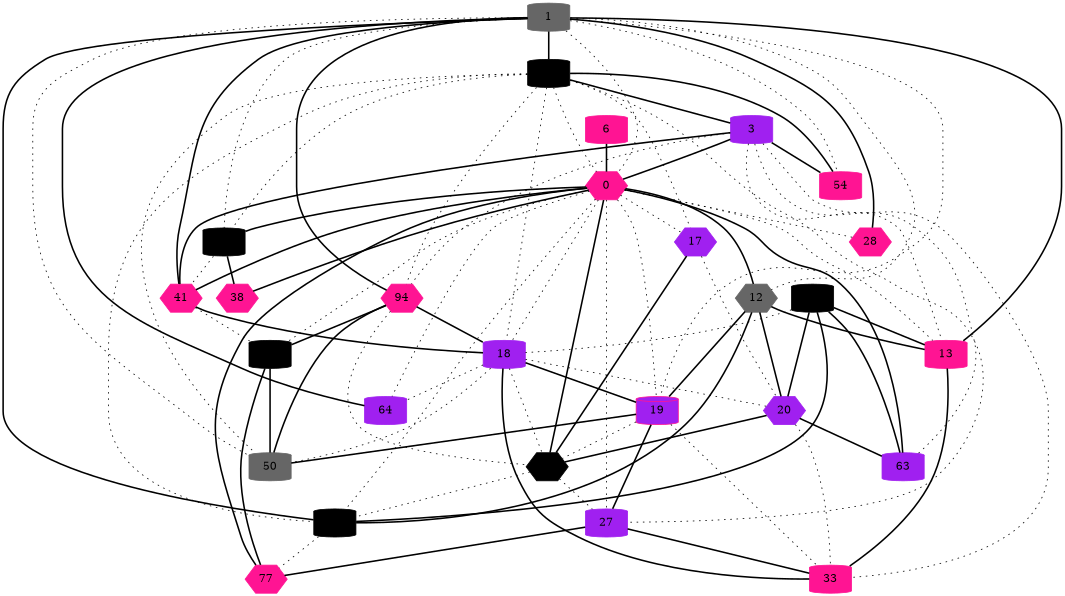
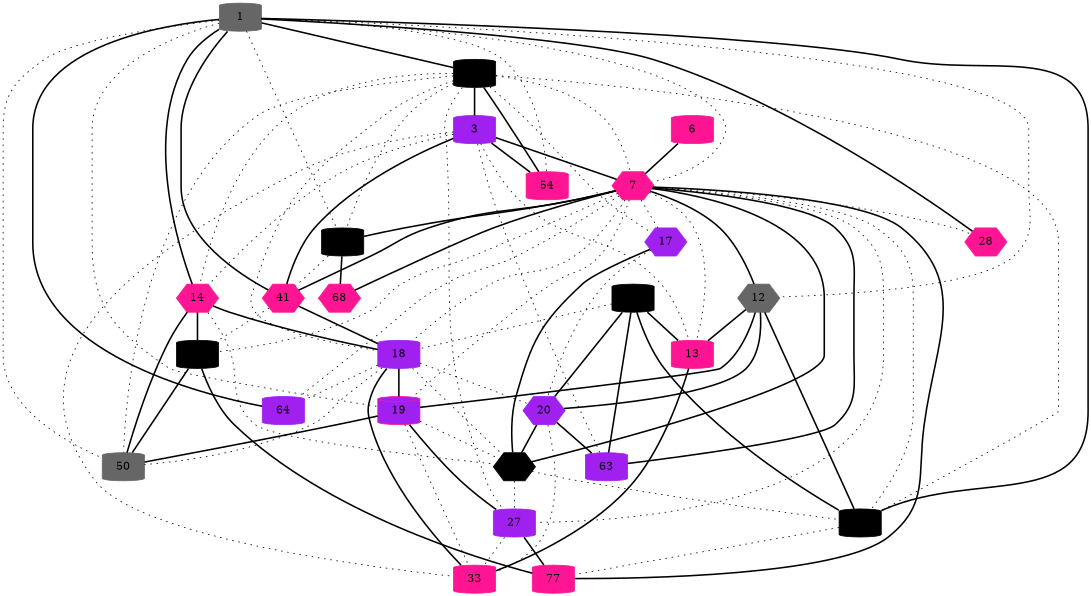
edge "1" -- "13": removed
node "0": label "0" -> "7"
node "38": label "38" -> "68"
node "94": label "94" -> "14"
edge "27" -- "33": style bold -> dotted
node "77": shape hexagon -> cylinder
